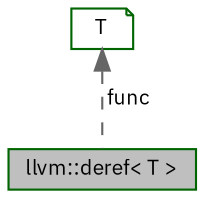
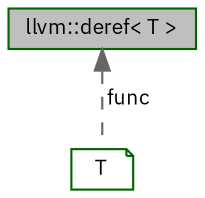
edge "llvm::deref< T >" -> "T": reversed
